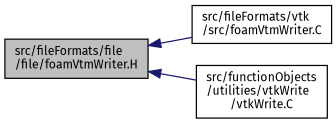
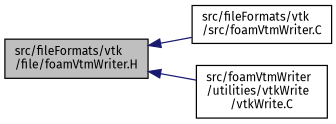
node "src/fileFormats/file /file/foamVtmWriter.H": label "src/fileFormats/file /file/foamVtmWriter.H" -> "src/fileFormats/vtk /file/foamVtmWriter.H"
node "src/functionObjects /utilities/vtkWrite /vtkWrite.C": label "src/functionObjects /utilities/vtkWrite /vtkWrite.C" -> "src/foamVtmWriter /utilities/vtkWrite /vtkWrite.C"
